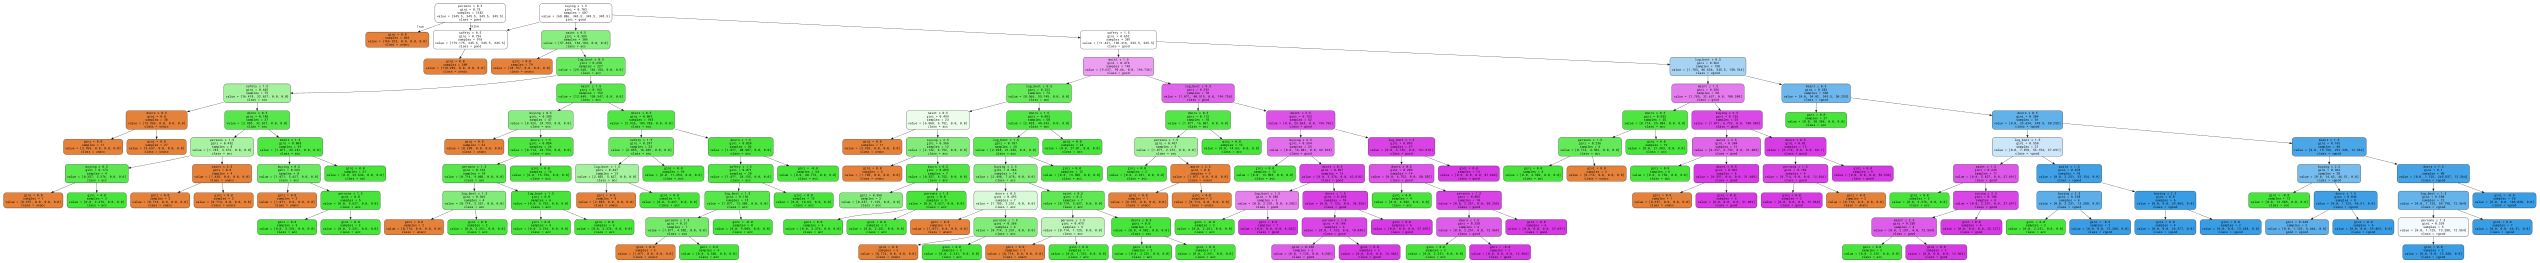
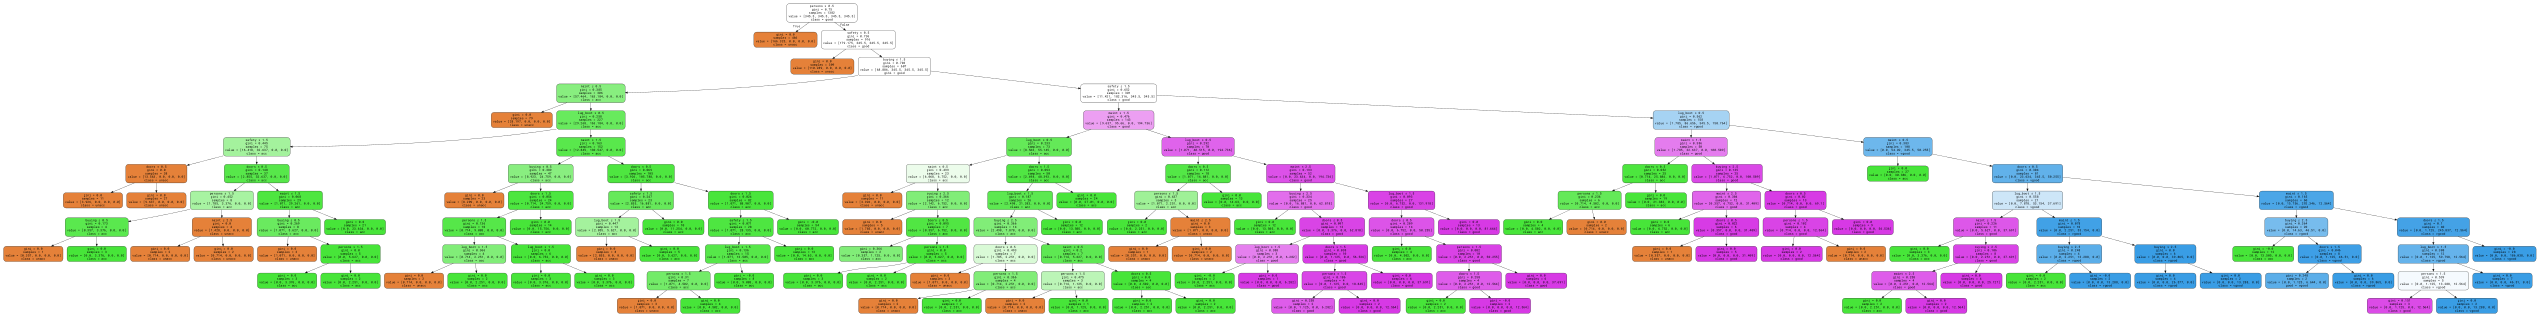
edge "buying ≤ 1.5" -> "safety ≤ 0.5": reversed
node "gini = 0.151": added
